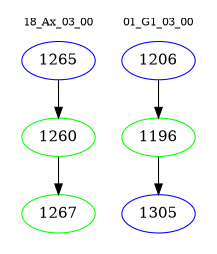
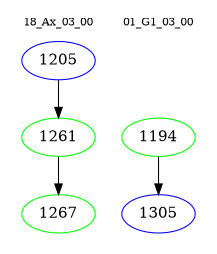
node "1265": label "1265" -> "1205"
node "1206": removed
node "1260": label "1260" -> "1261"
node "1196": label "1196" -> "1194"
